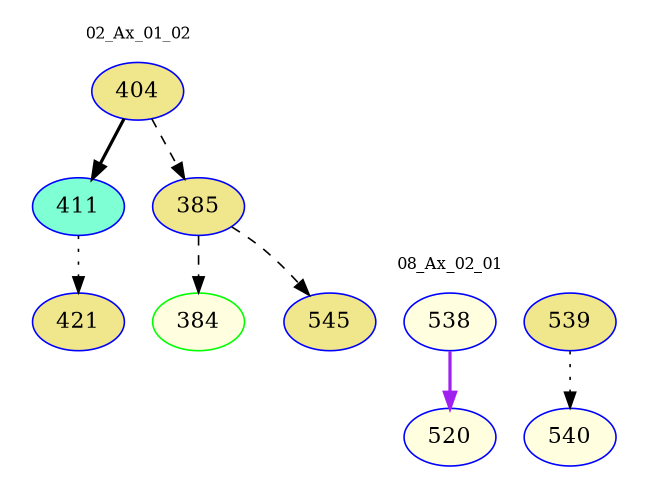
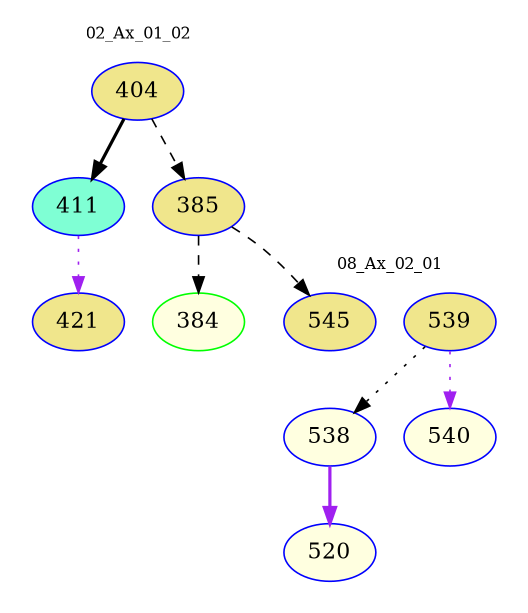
edge "411" -> "421": color black -> purple
edge "539" -> "540": color black -> purple
edge "539" -> "538": added
